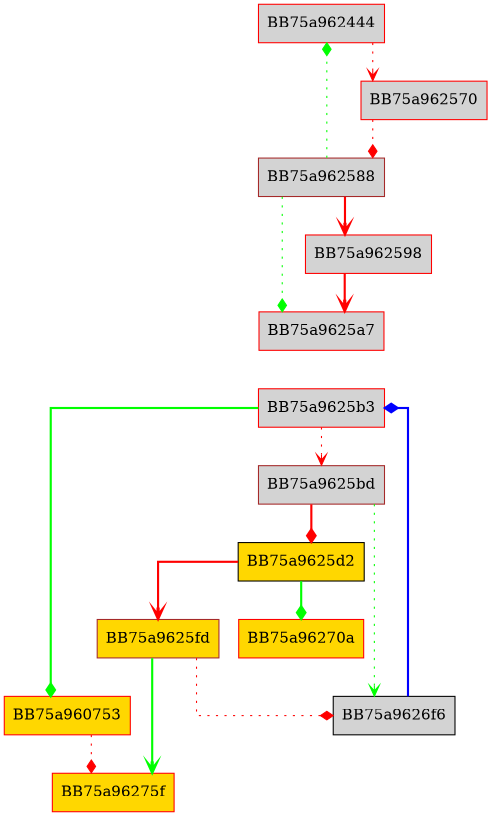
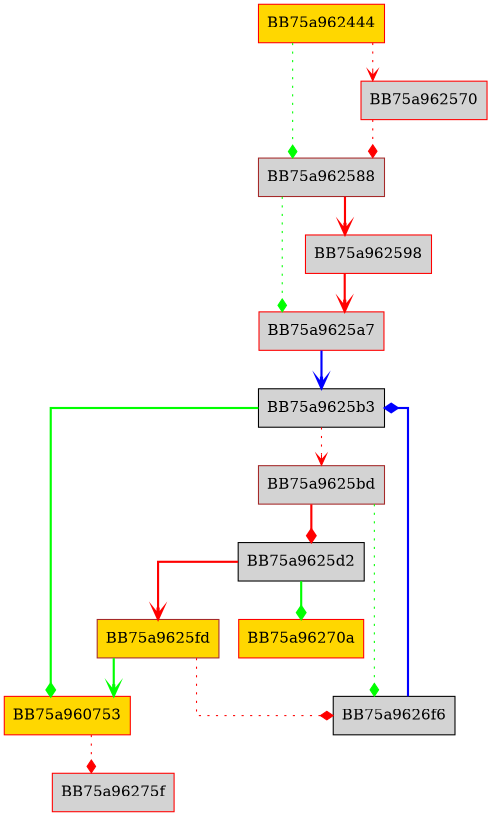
node "BB75a962444": fillcolor lightgrey -> gold
edge "BB75a962588" -> "BB75a962444": reversed
edge "BB75a9625a7" -> "BB75a9625b3": added
node "BB75a9625b3": color red -> black
node "BB75a9625d2": fillcolor gold -> lightgrey
edge "BB75a9625bd" -> "BB75a9626f6": arrowhead vee -> diamond
edge "BB75a9625fd" -> "BB75a96275f": now "BB75a9625fd" -> "BB75a960753"
node "BB75a96275f": fillcolor gold -> lightgrey
